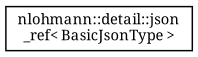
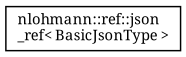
node "nlohmann::detail::json _ref< BasicJsonType >": label "nlohmann::detail::json _ref< BasicJsonType >" -> "nlohmann::ref::json _ref< BasicJsonType >"
